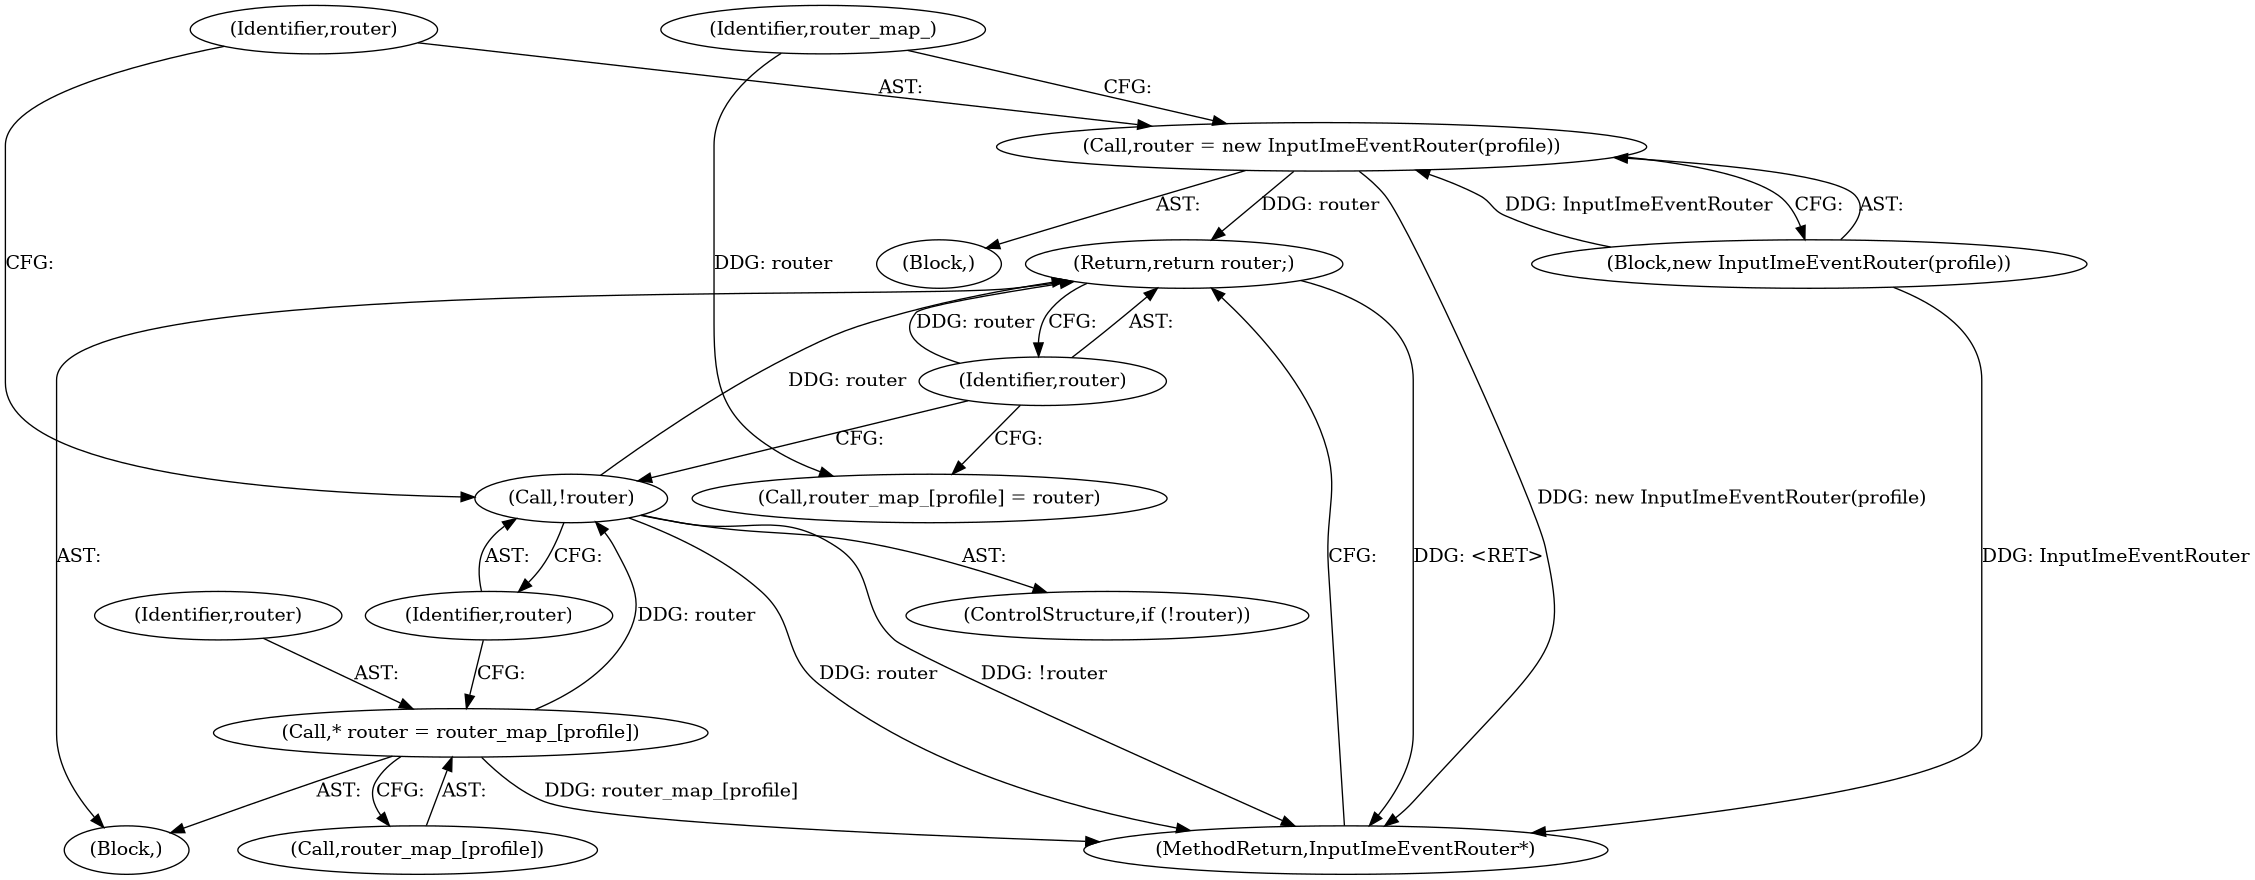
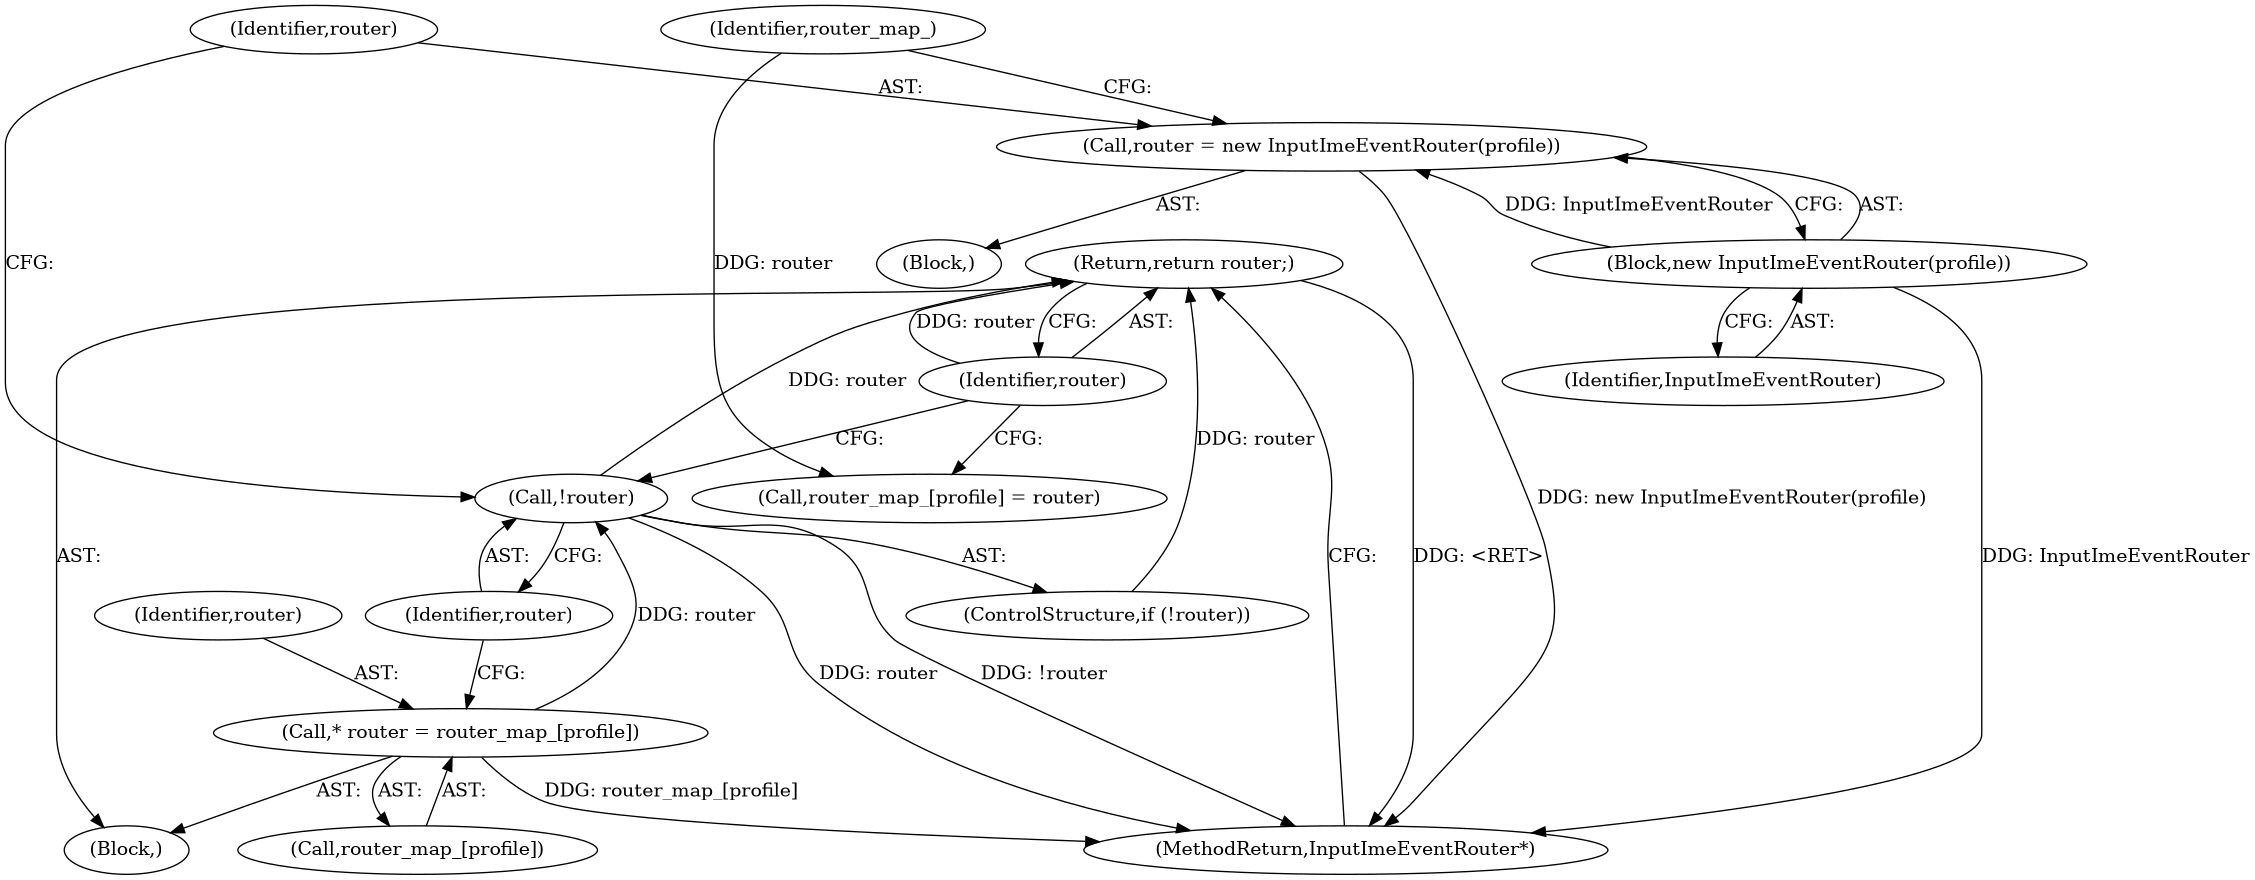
edge "(Call,router = new InputImeEventRouter(profile))" -> "(Return,return router;)": now "(ControlStructure,if (!router))" -> "(Return,return router;)"
node "(Identifier,InputImeEventRouter)": added
edge "(Call,* router = router_map_[profile])" -> "(Call,router_map_[profile])": label "CFG: " -> "AST: "
